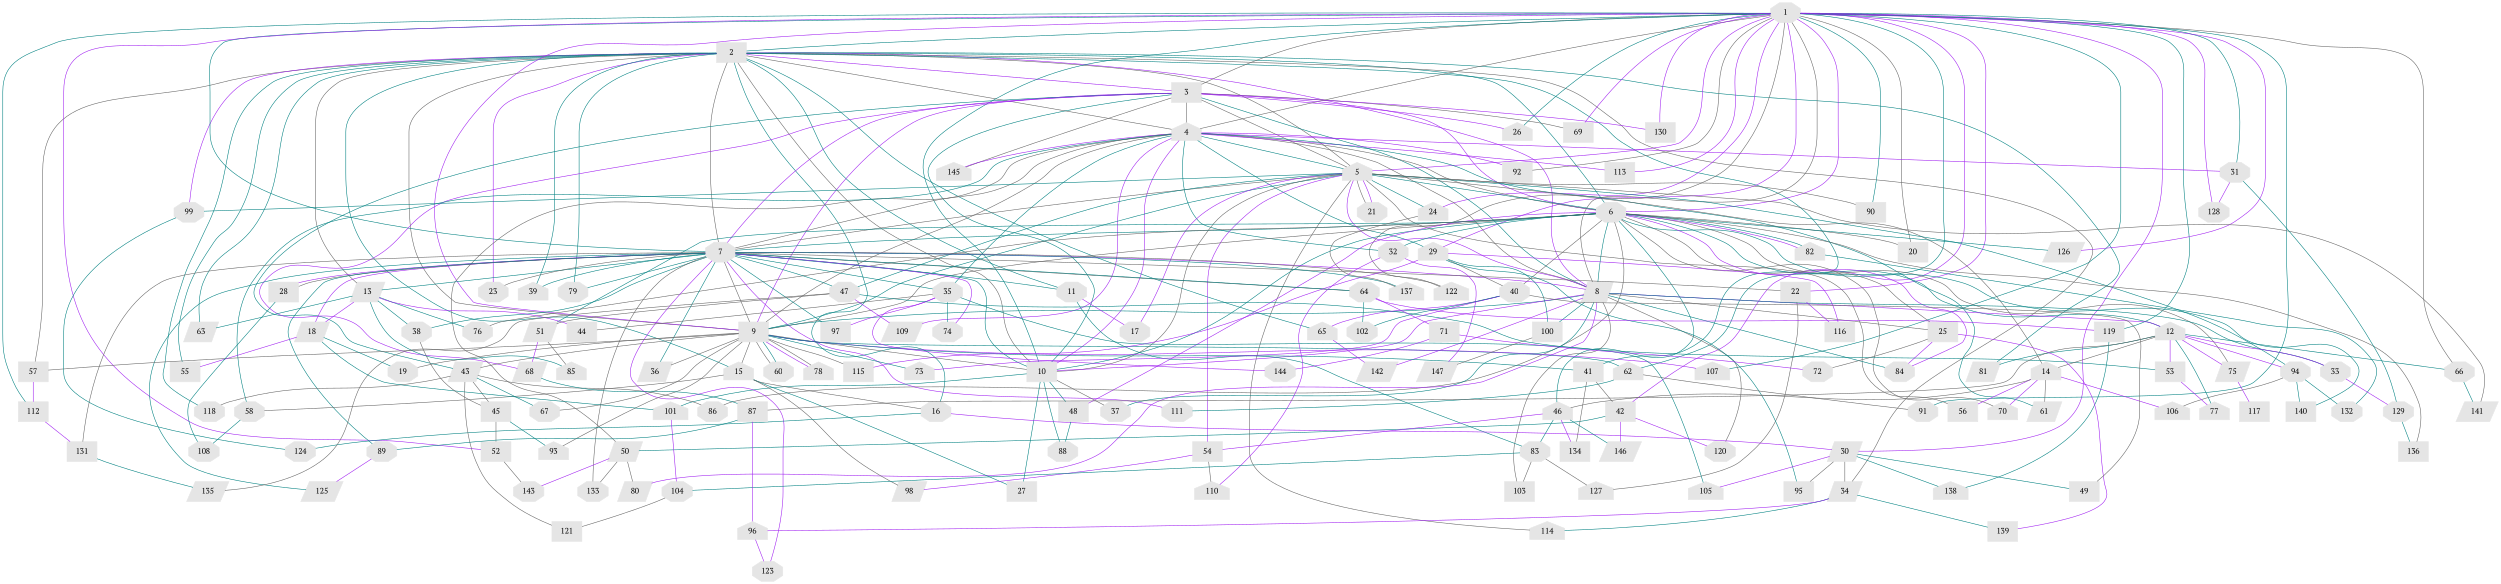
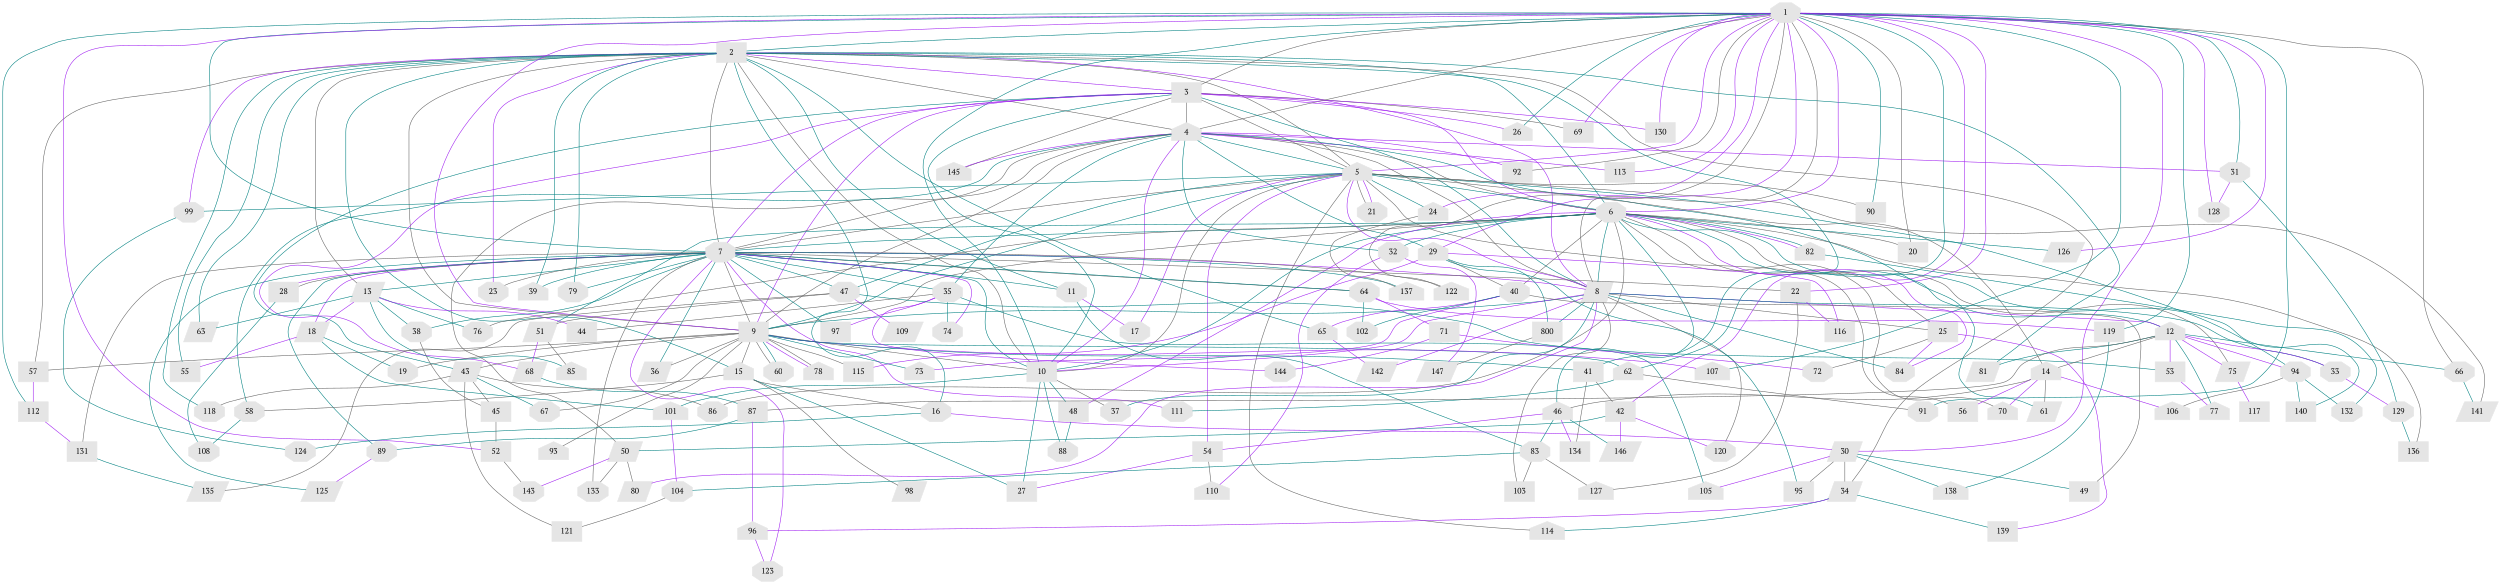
edge "4" -- "109": removed
node "100": label "100" -> "800"
edge "45" -- "93": removed
edge "54" -- "98": now "54" -- "27"
